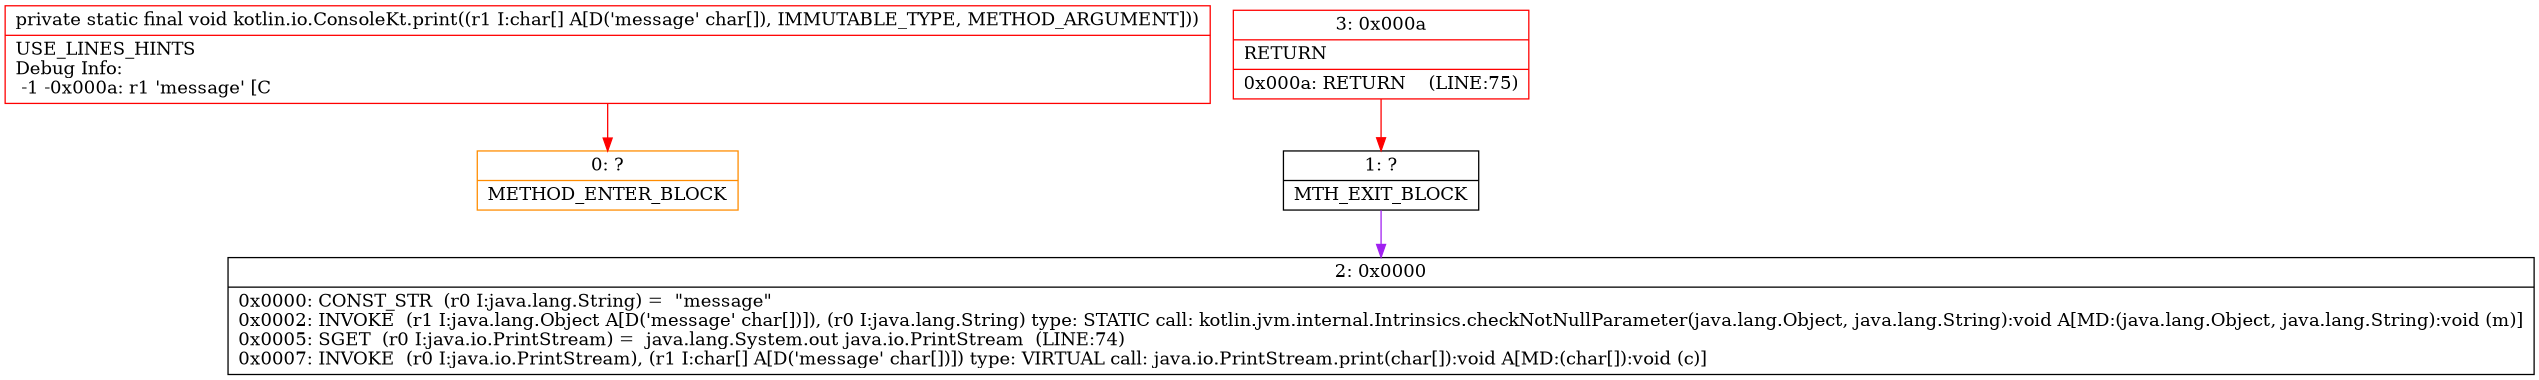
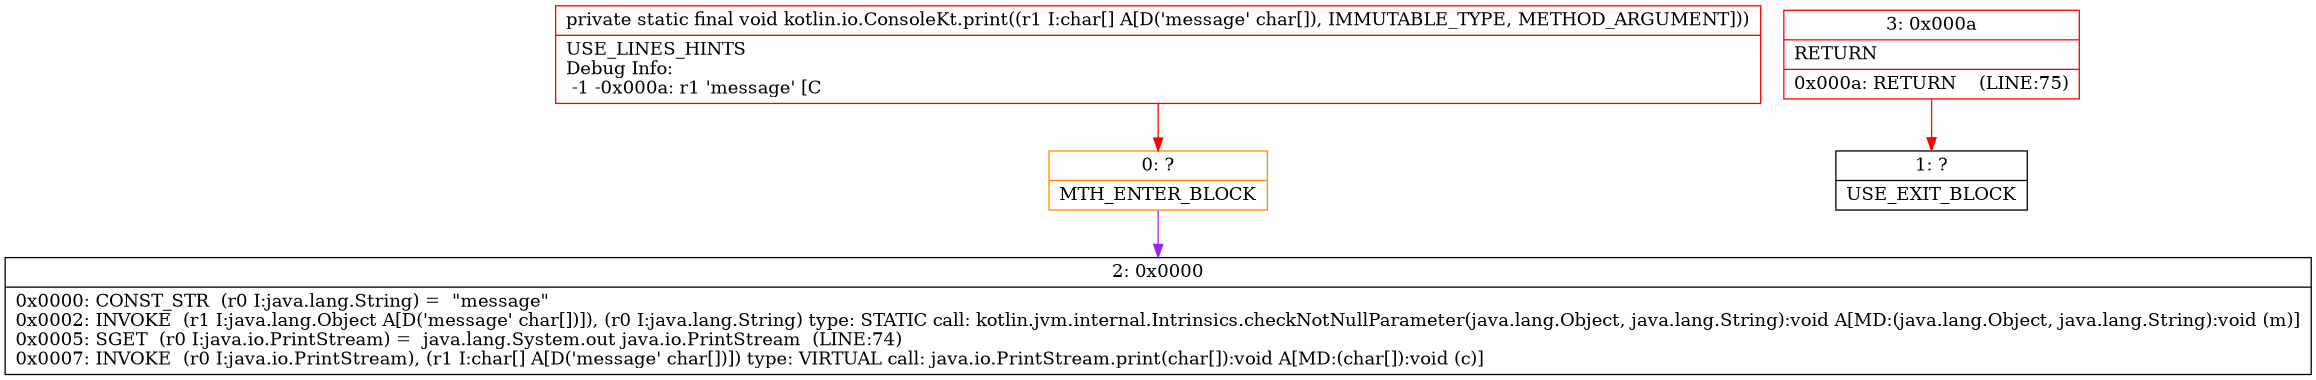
node "0: ?": text "METHOD_ENTER_BLOCK" -> "MTH_ENTER_BLOCK"
node "1: ?": text "MTH_EXIT_BLOCK" -> "USE_EXIT_BLOCK"
edge "1: ?" -> "2: 0x0000": now "0: ?" -> "2: 0x0000"
